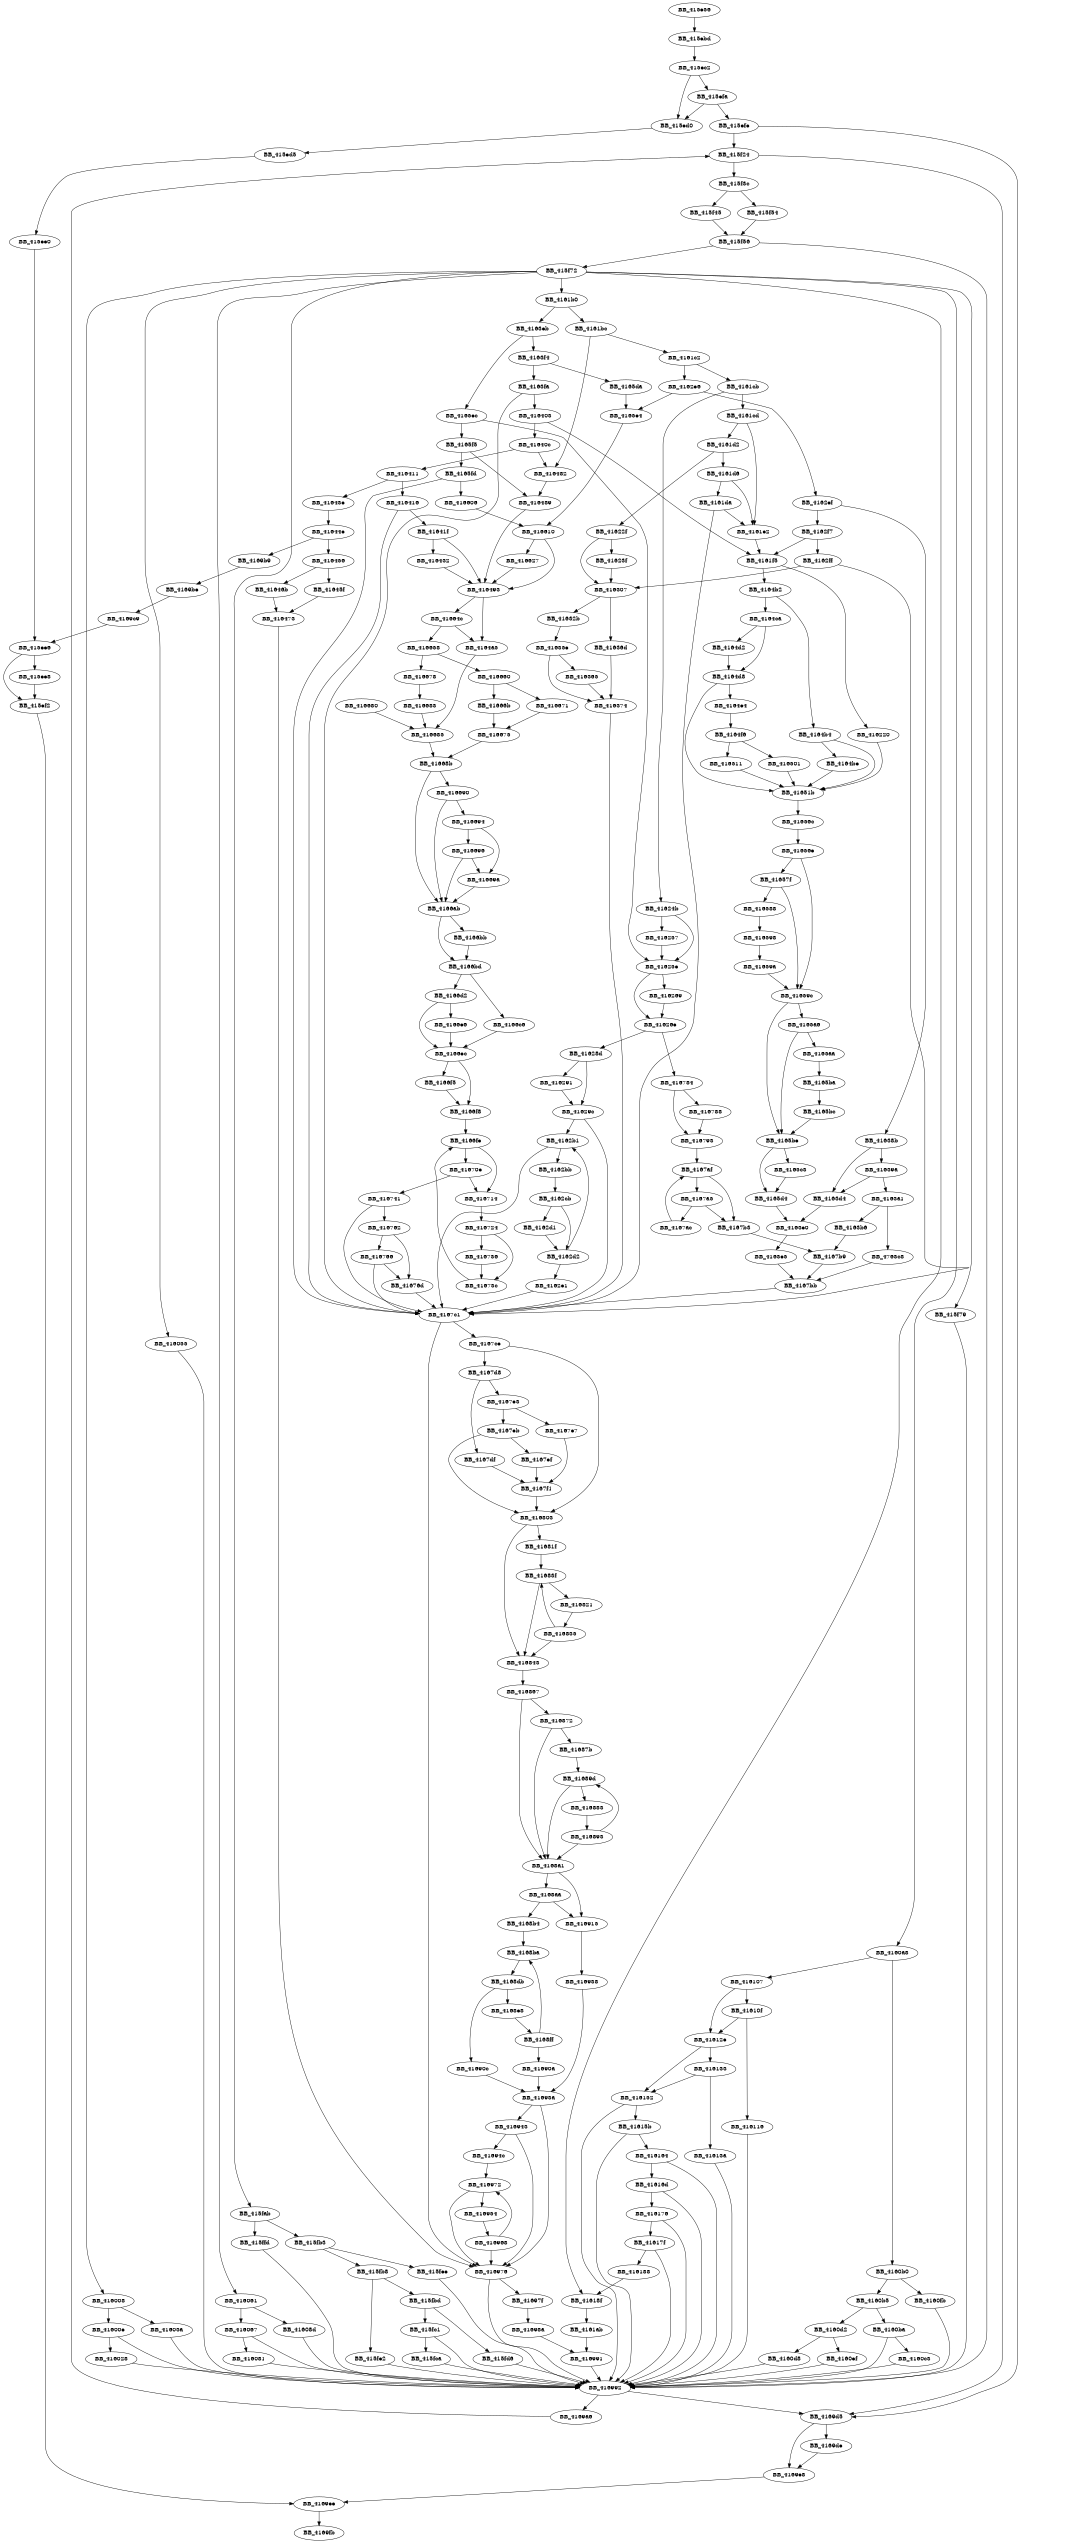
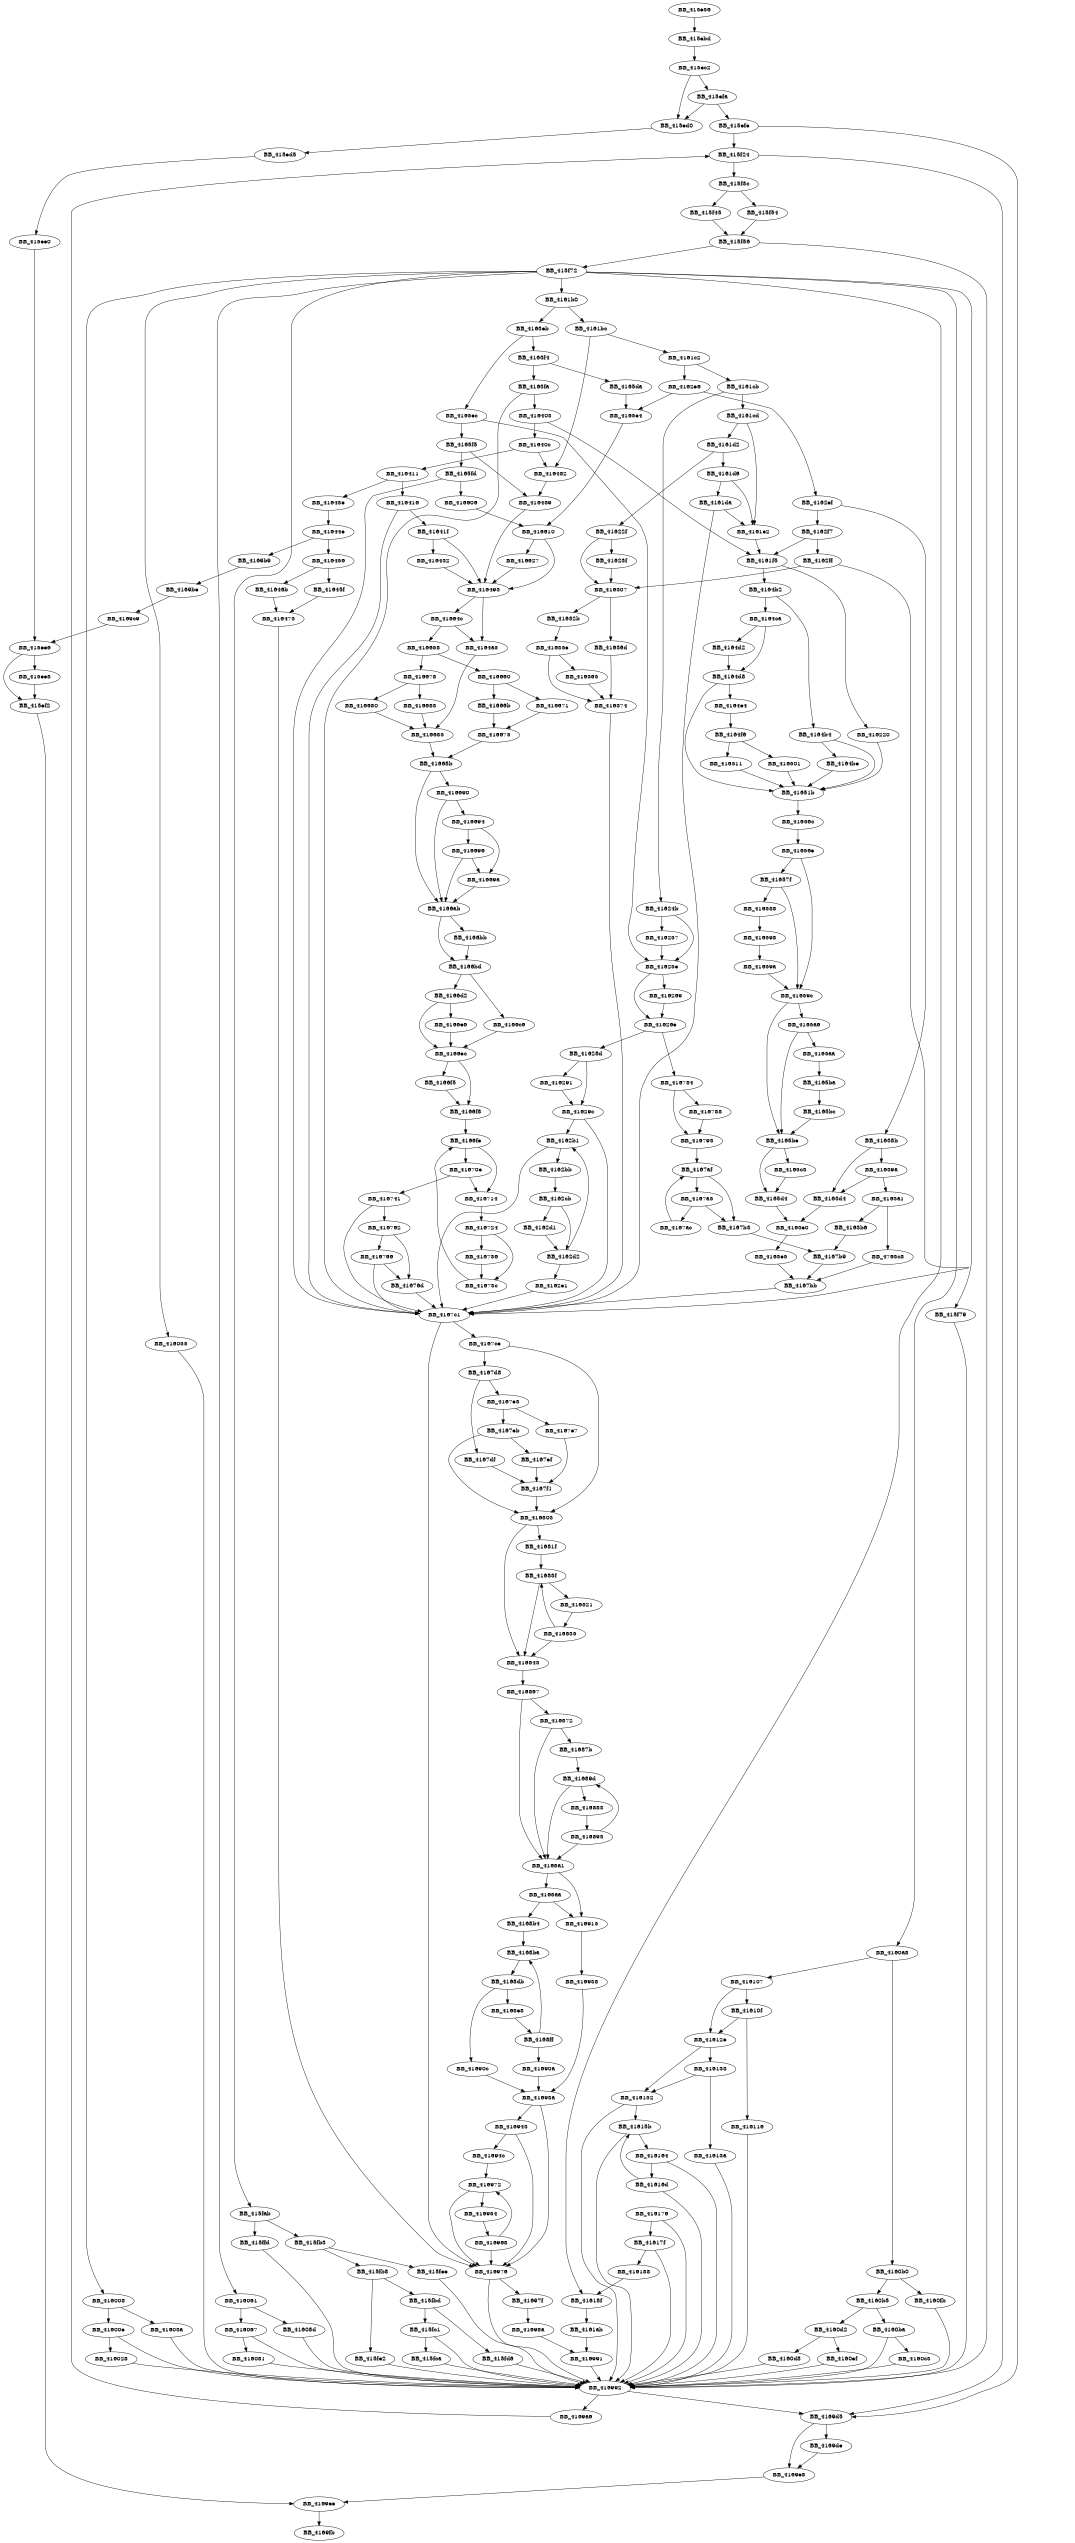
edge "BB_416678" -> "BB_416680": added
edge "BB_41616d" -> "BB_416176": now "BB_41616d" -> "BB_41615b"
